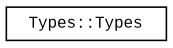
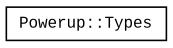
node "Types::Types": label "Types::Types" -> "Powerup::Types"
